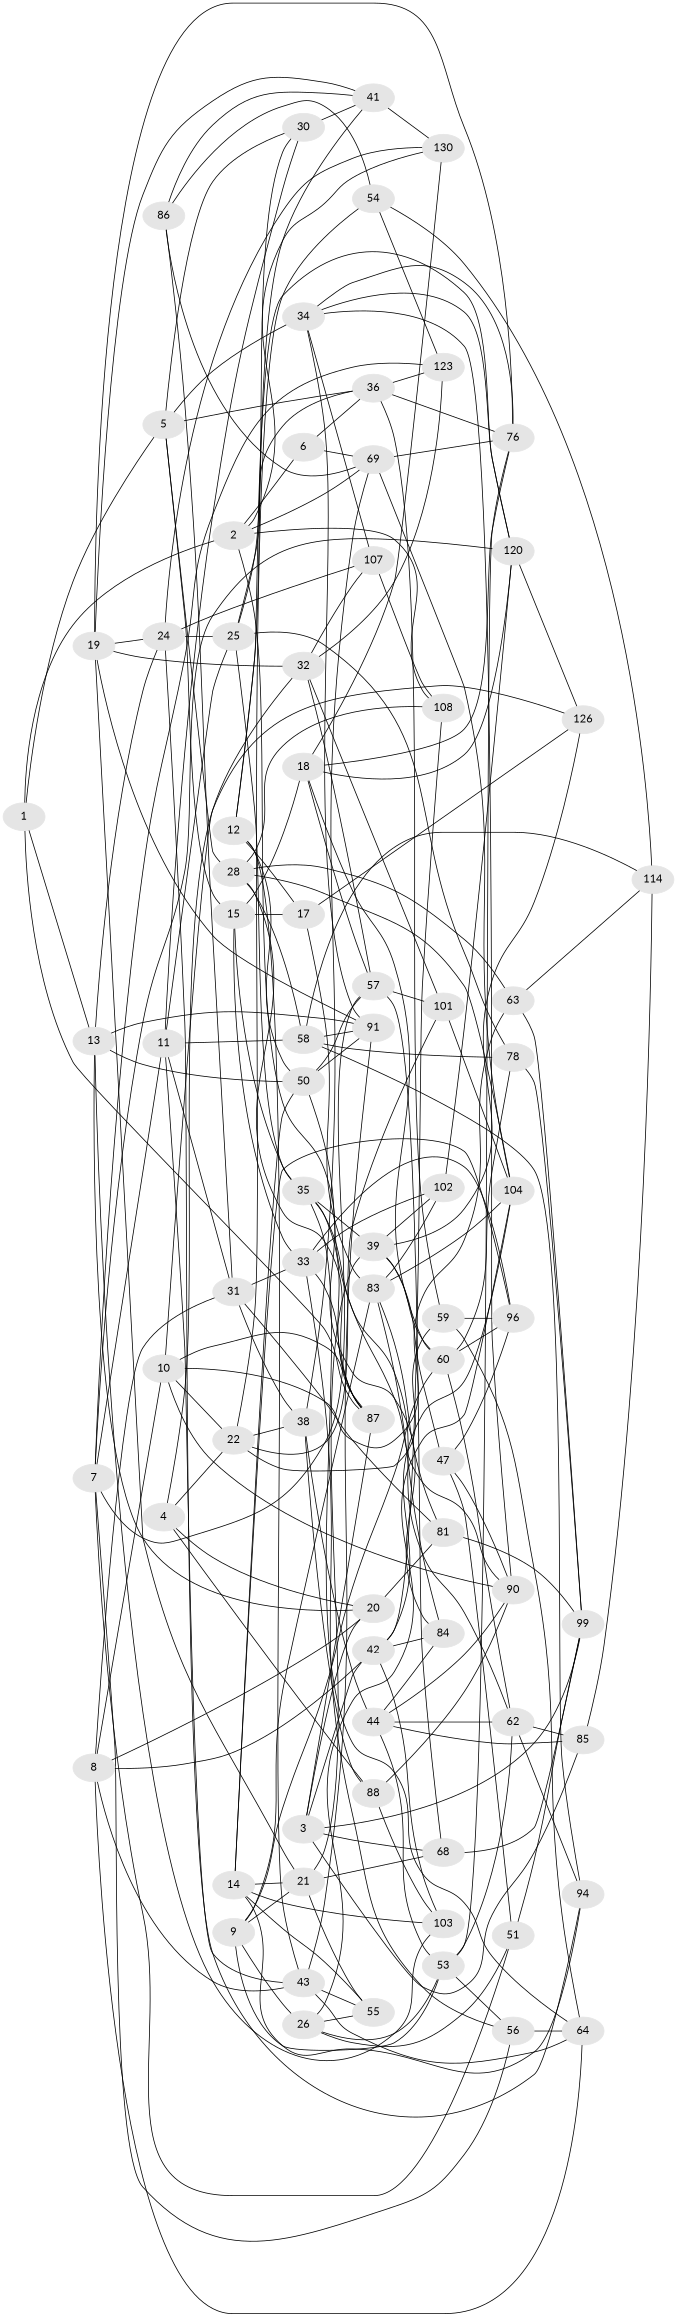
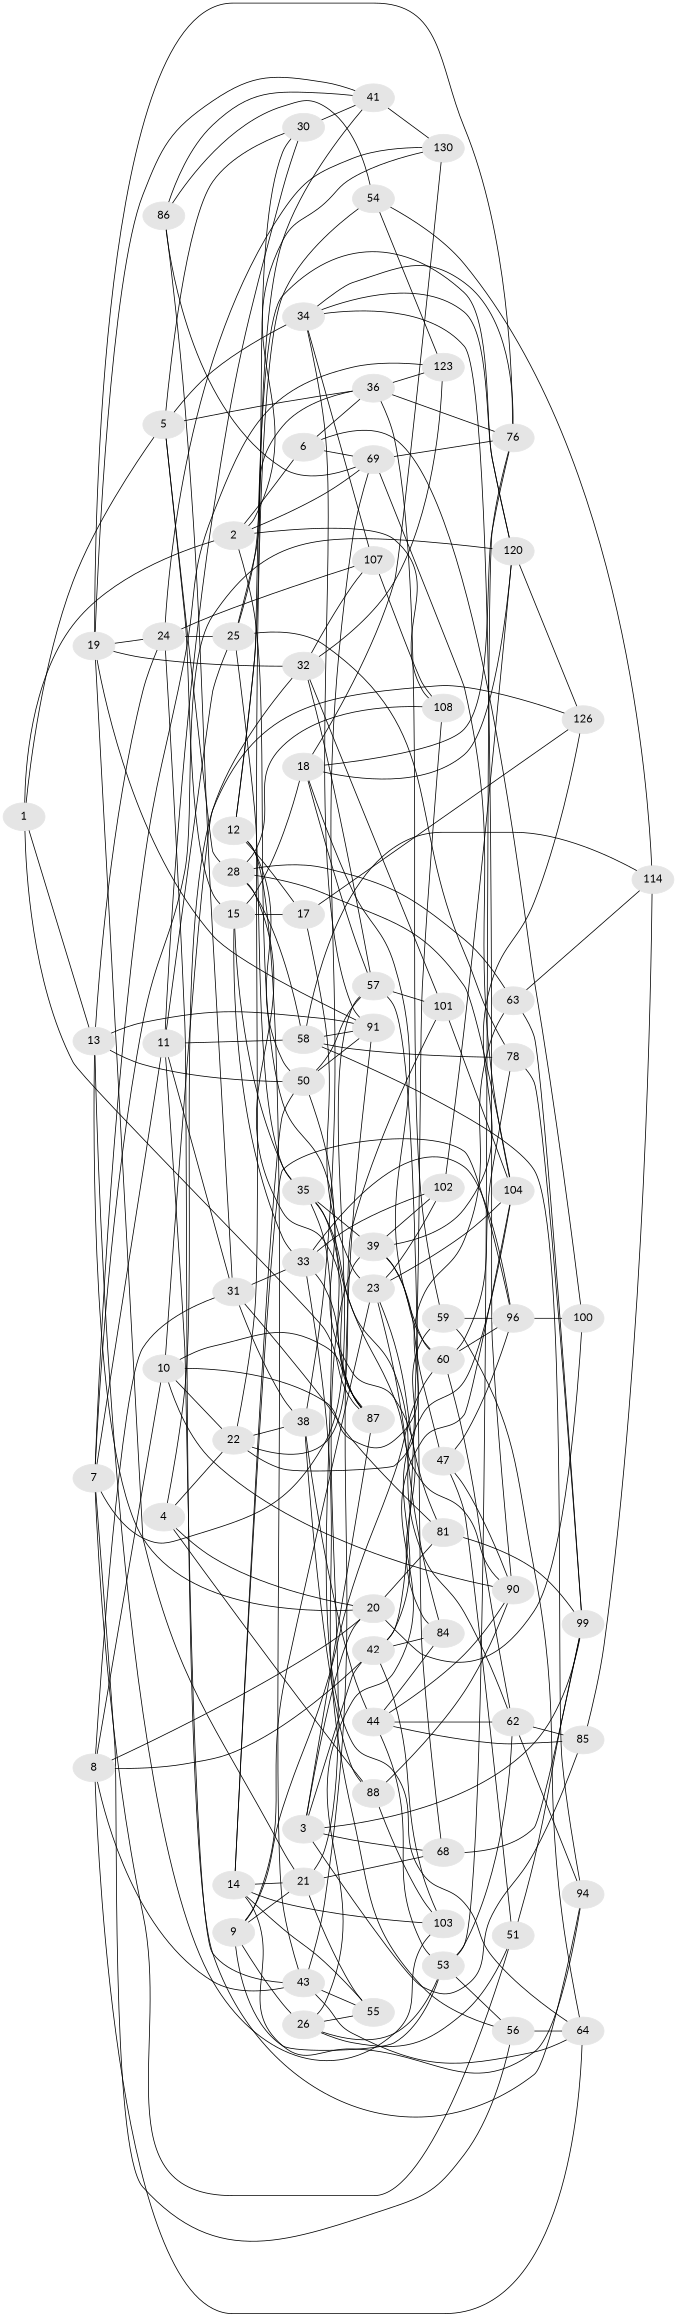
node "83": label "83" -> "23"
node "100": added
